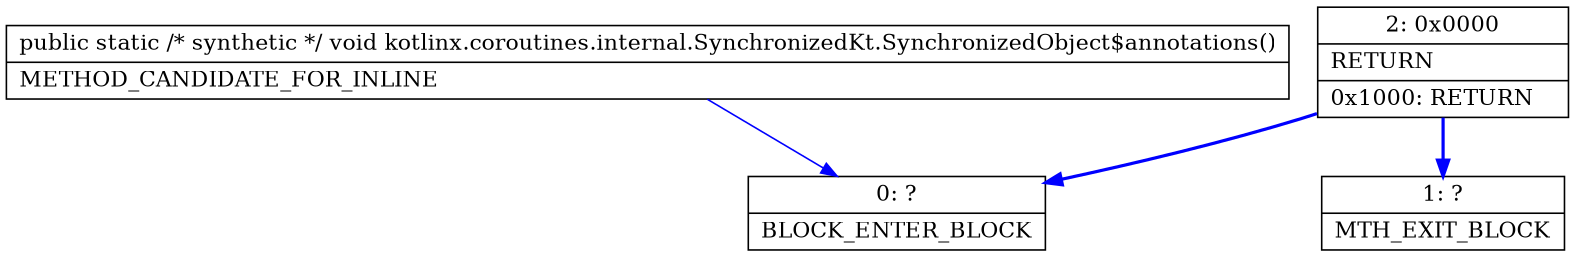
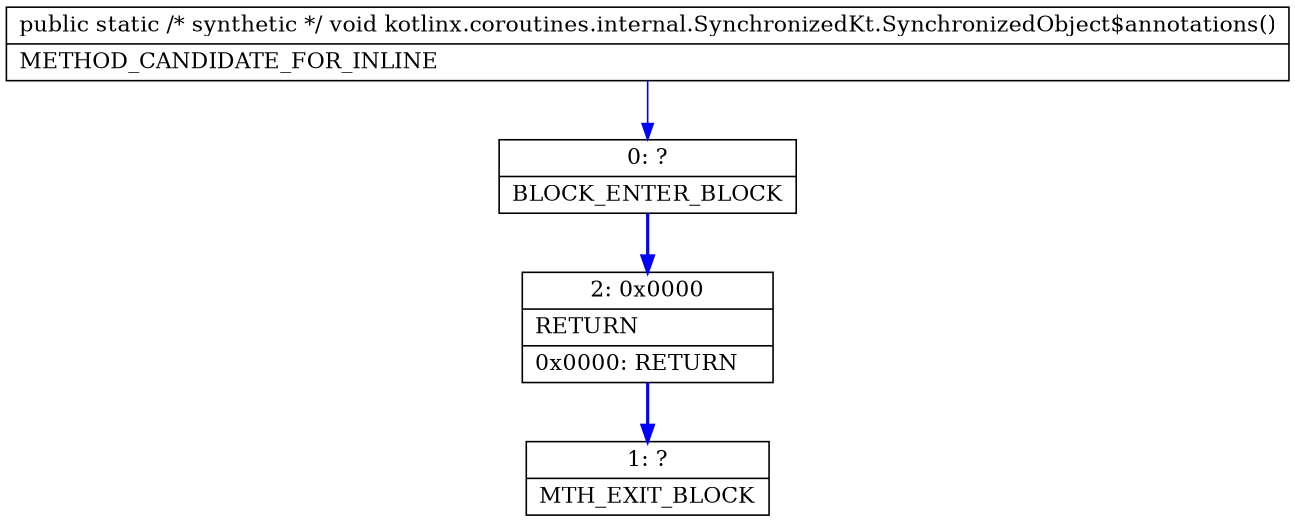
node "2: 0x0000": text "0x1000: RETURN" -> "0x0000: RETURN"
edge "2: 0x0000" -> "0: ?": reversed
